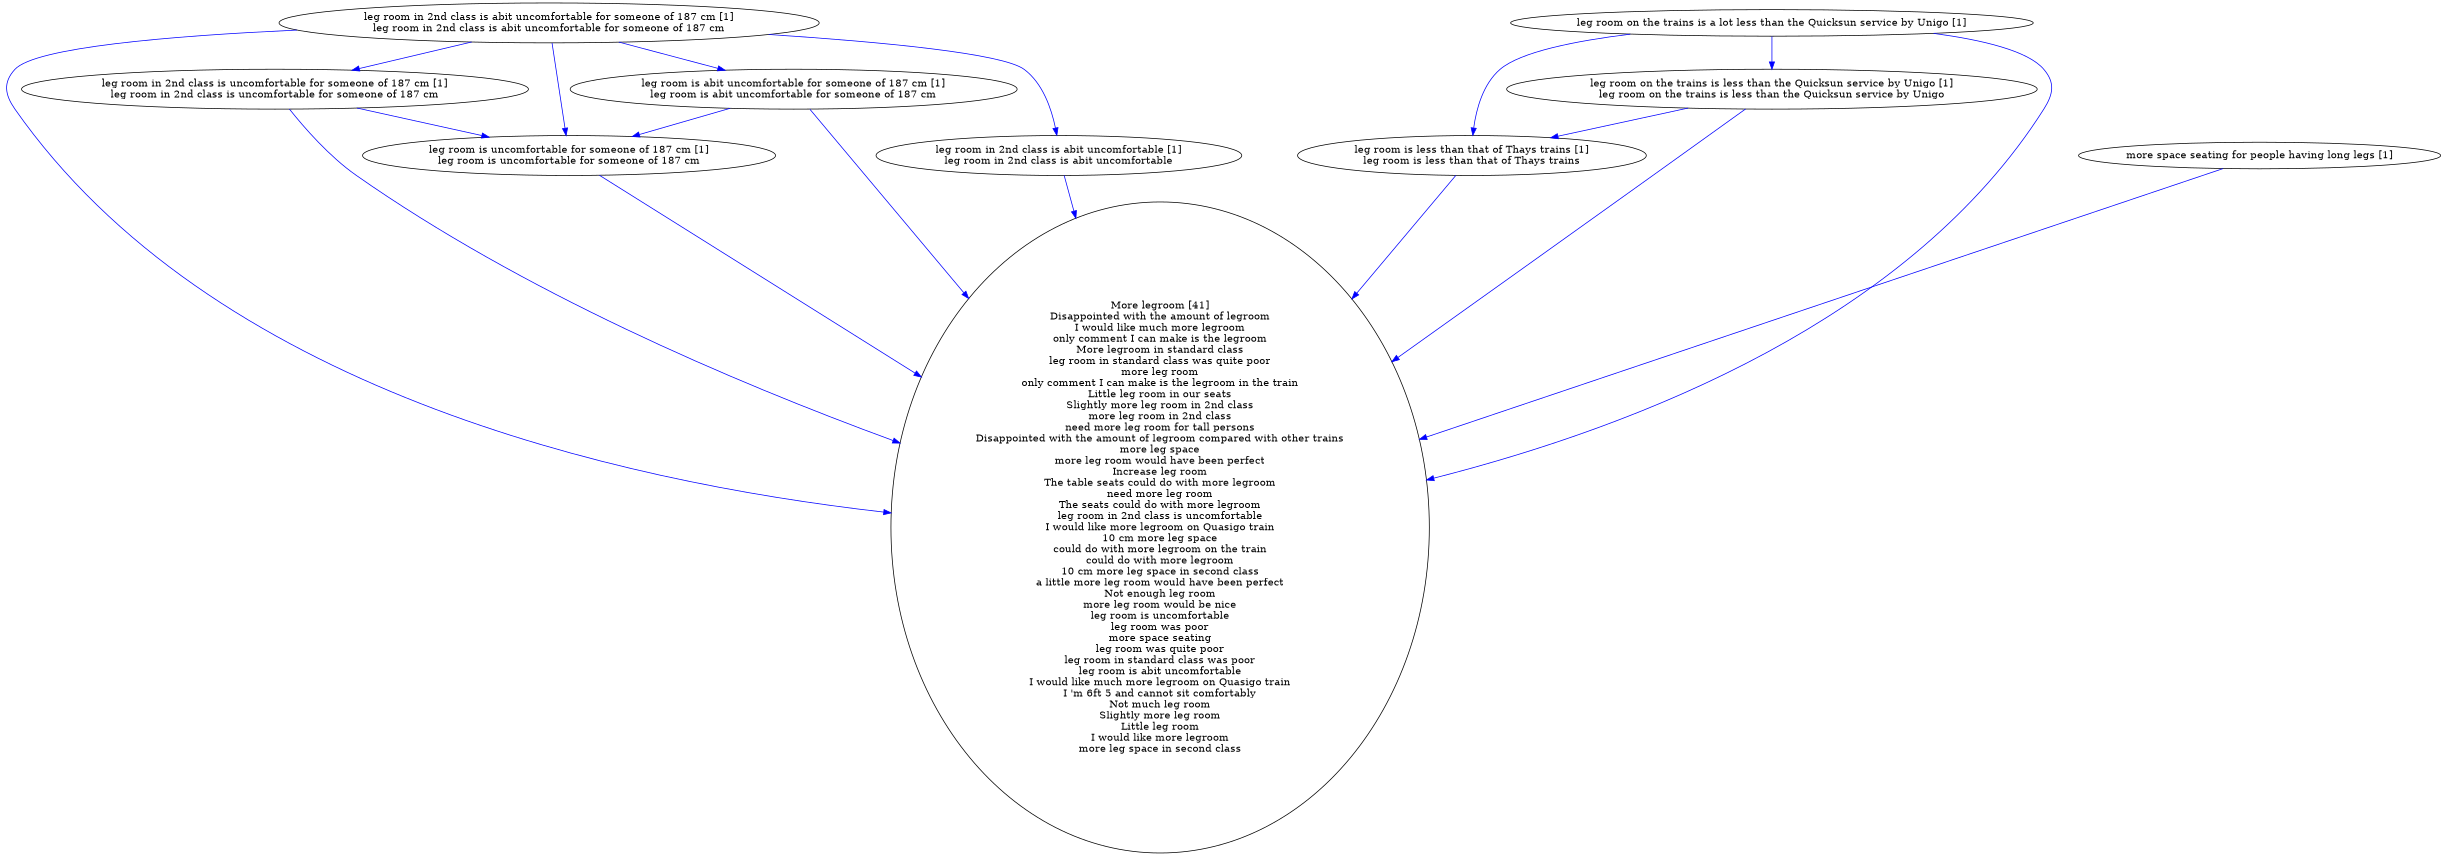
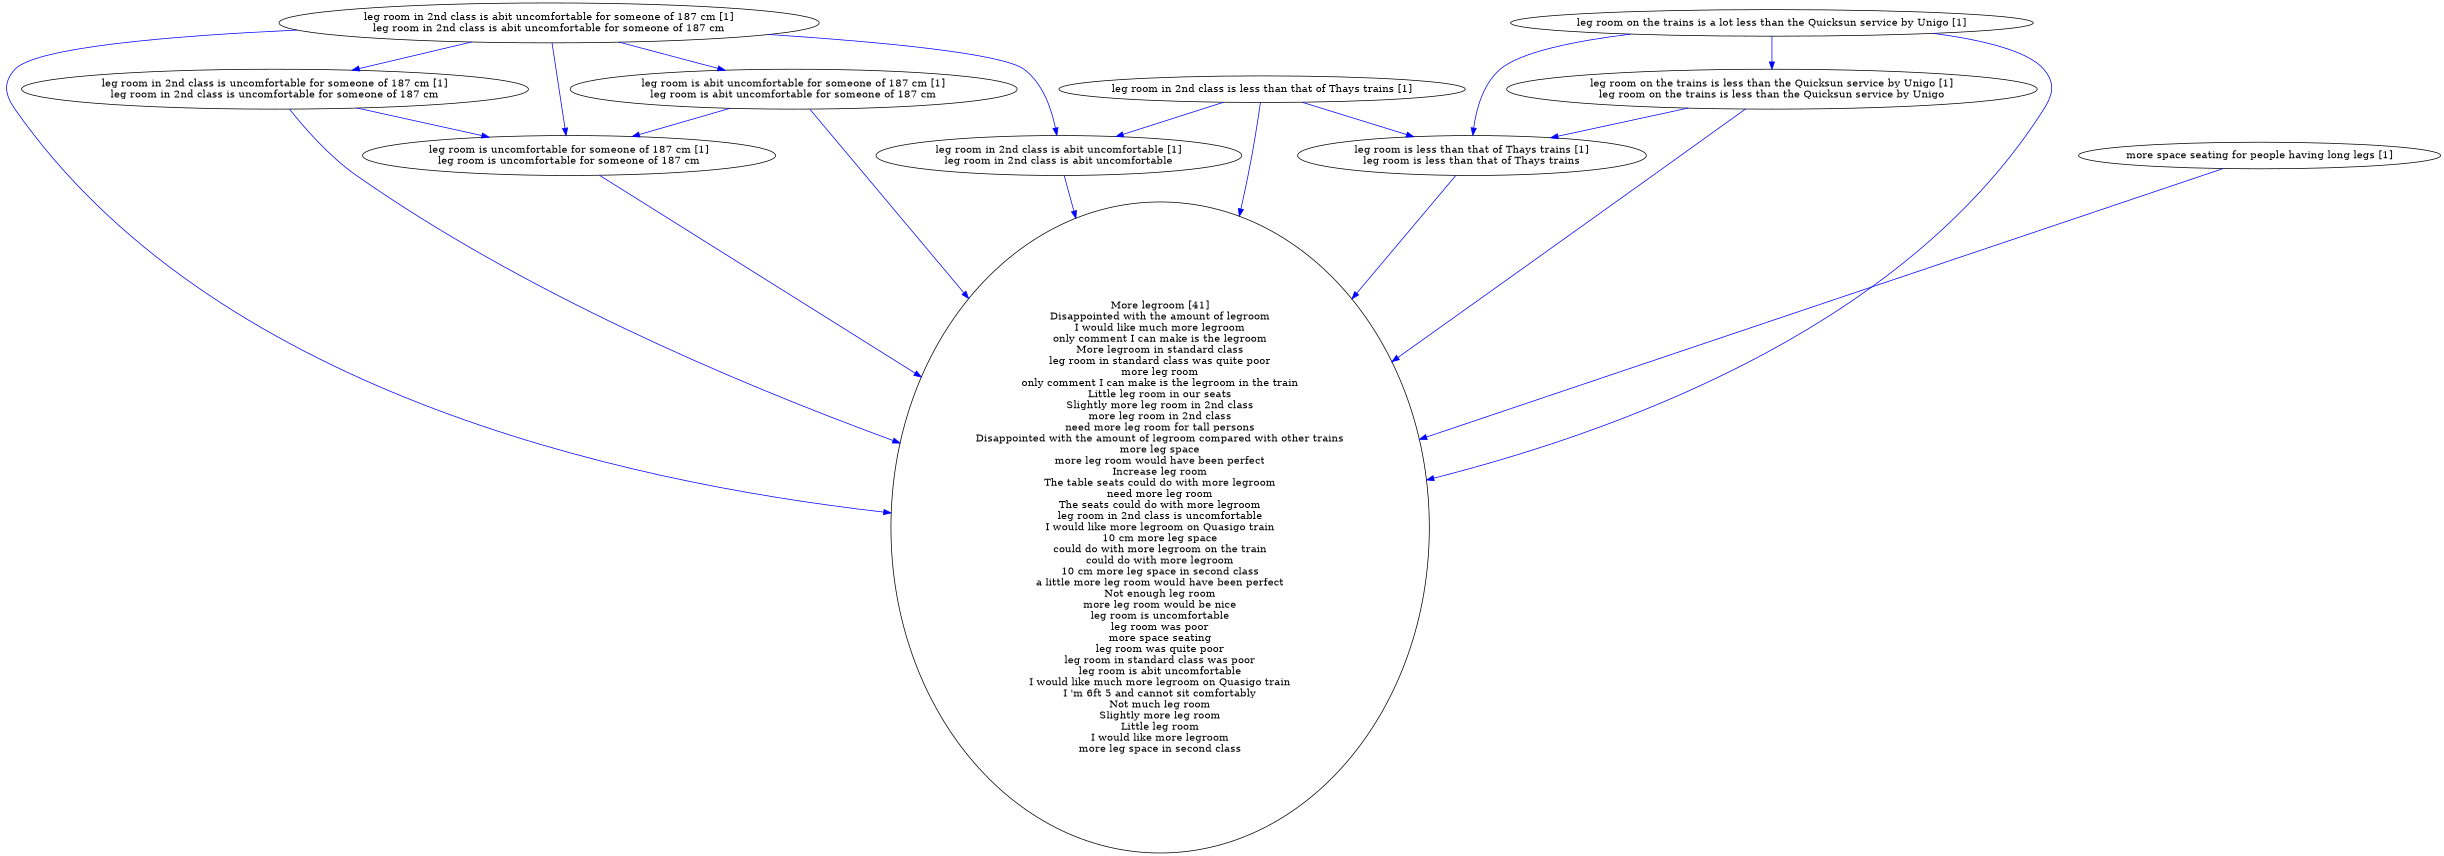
node "leg room in 2nd class is less than that of Thays trains [1]": added
